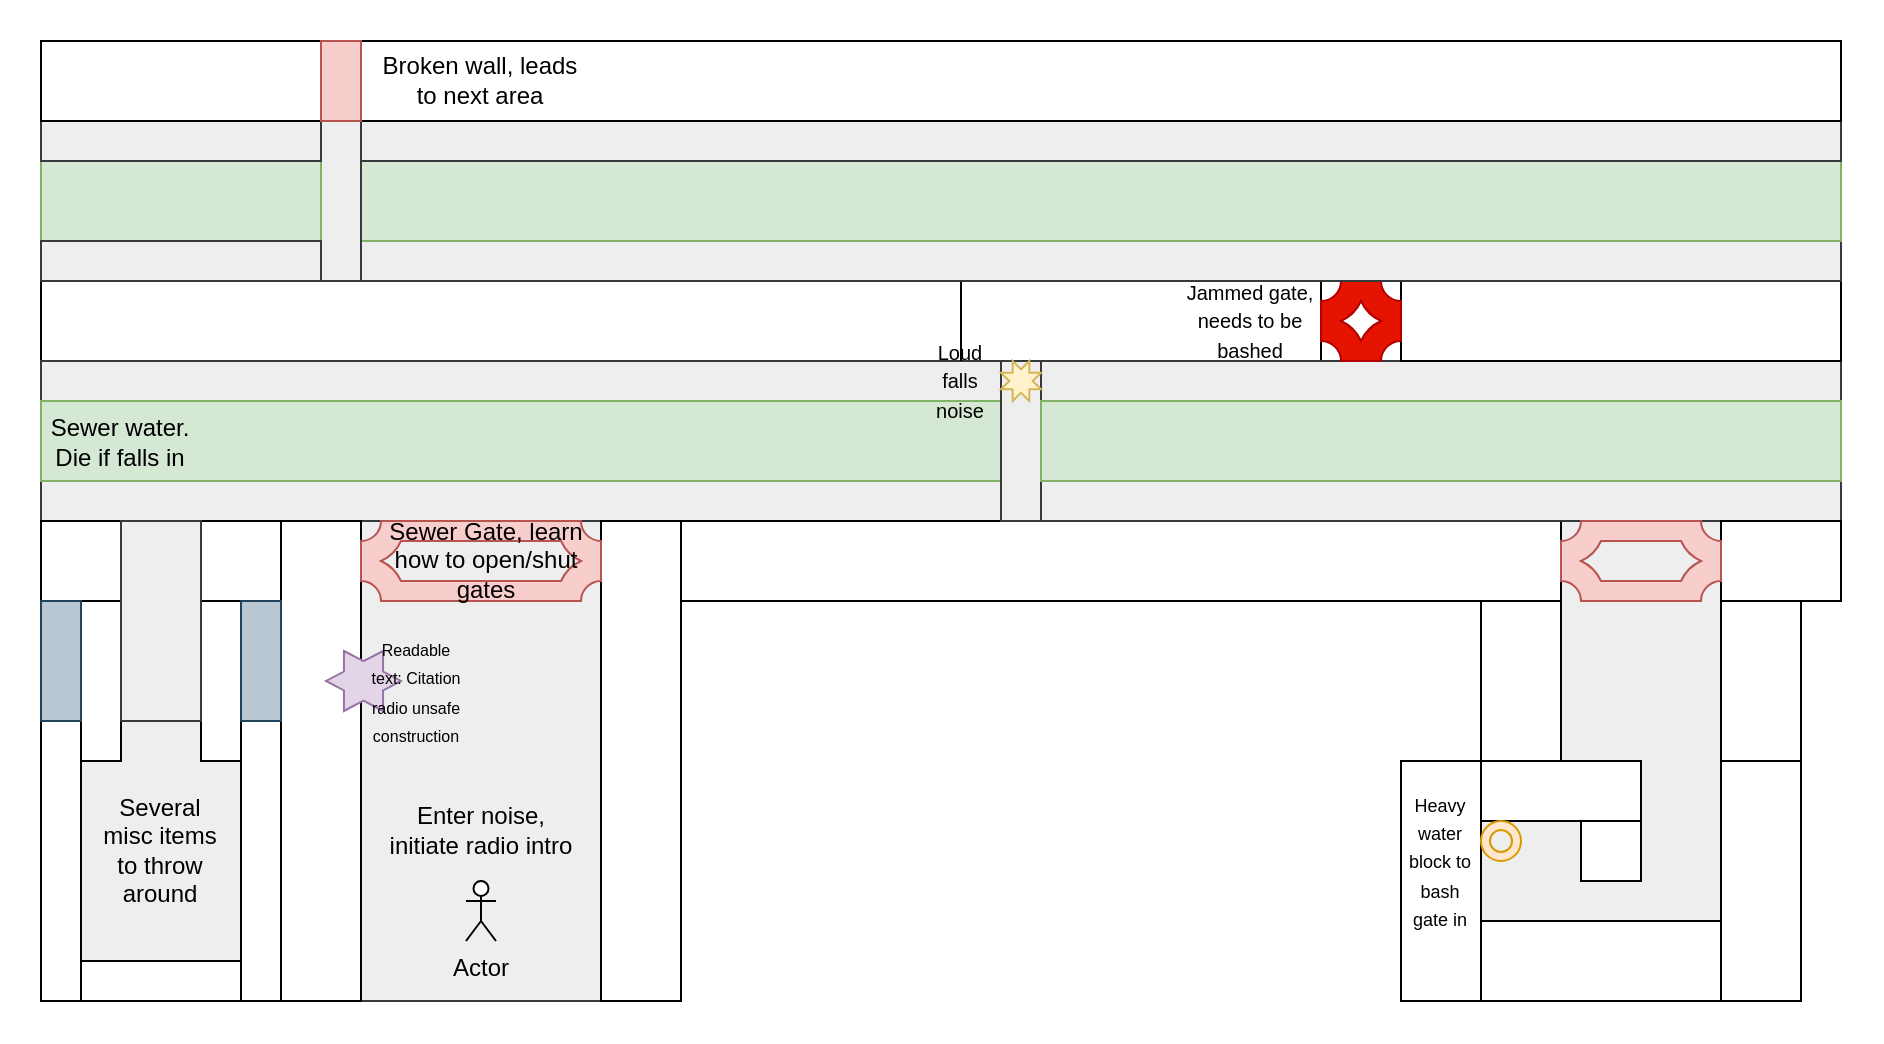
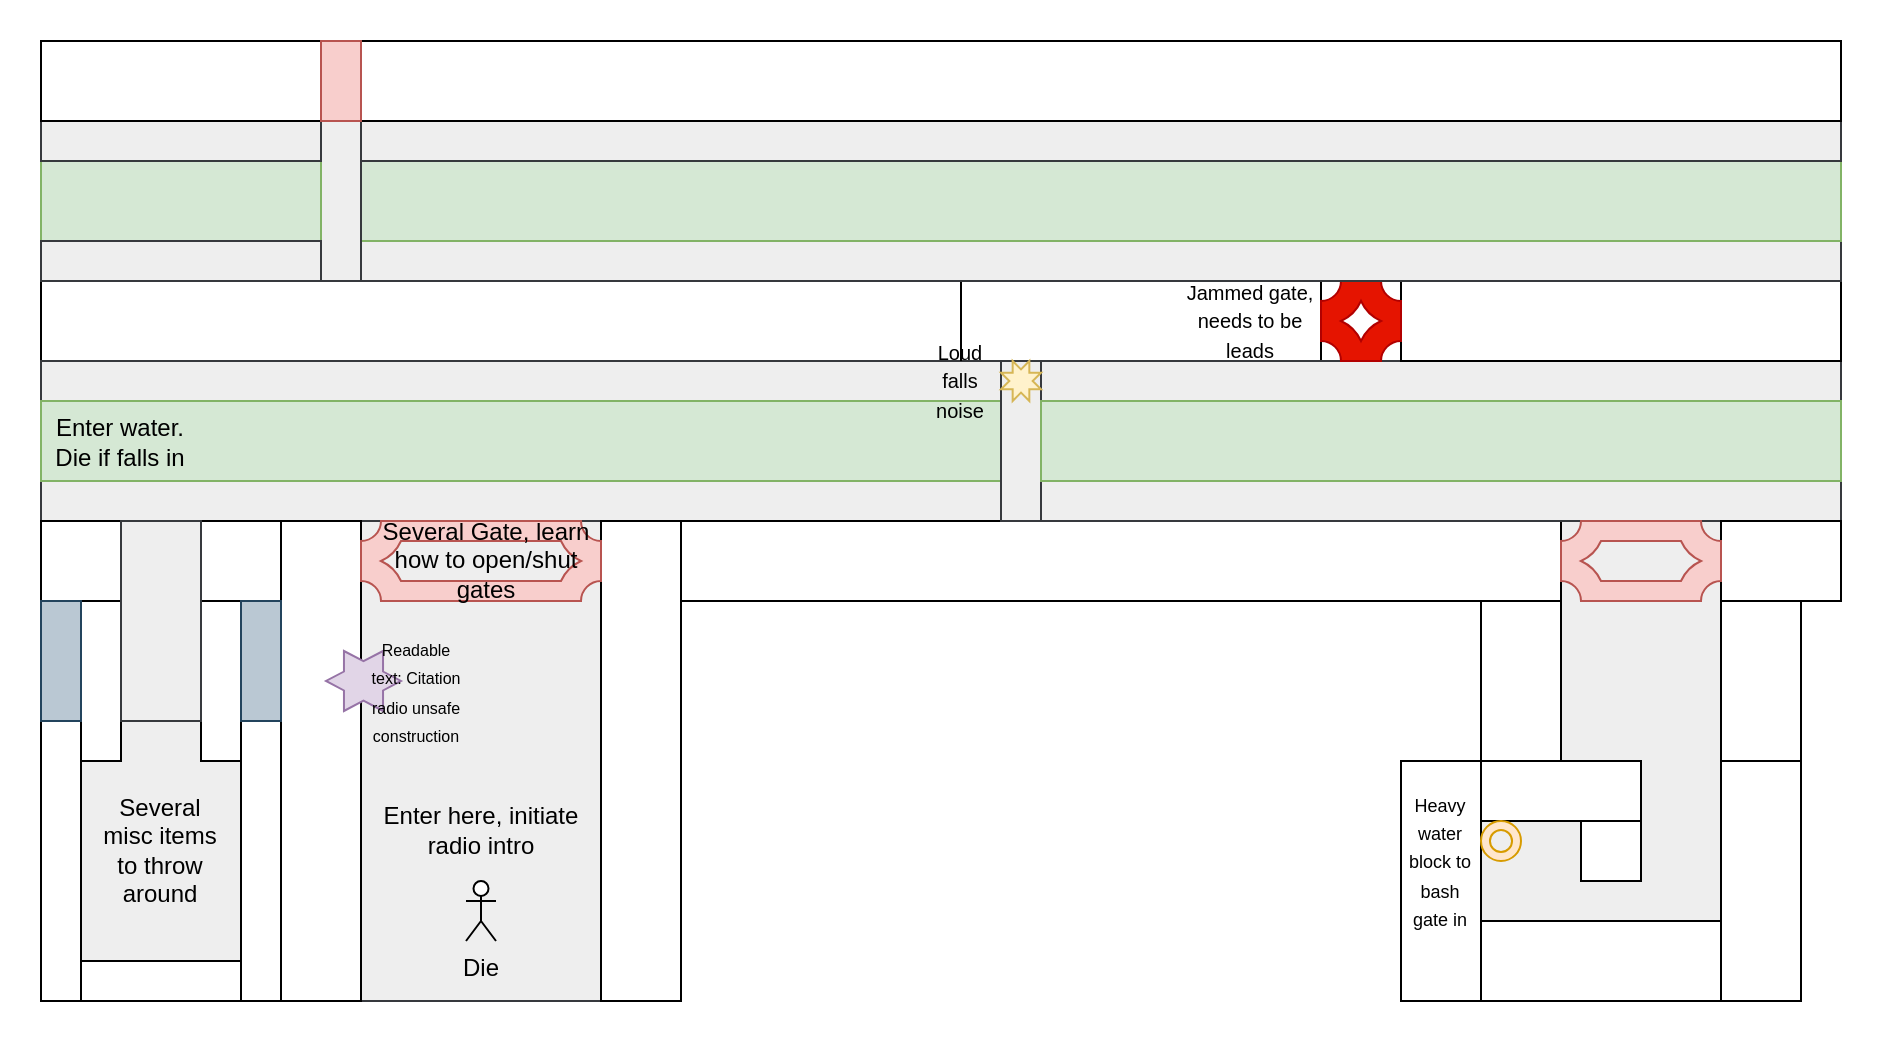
node "Broken wall, leads to next area": removed
node "Jammed gate, needs to be bashed": label "Jammed gate, needs to be bashed" -> "Jammed gate, needs to be leads"
node "Sewer water. Die if falls in": label "Sewer water. Die if falls in" -> "Enter water. Die if falls in"
node "Sewer Gate, learn how to open/shut gates": label "Sewer Gate, learn how to open/shut gates" -> "Several Gate, learn how to open/shut gates"
node "Enter noise, initiate radio intro": label "Enter noise, initiate radio intro" -> "Enter here, initiate radio intro"
node "Actor": label "Actor" -> "Die"
